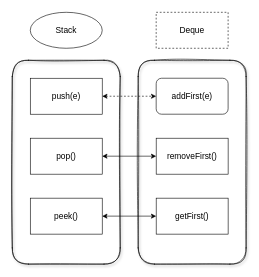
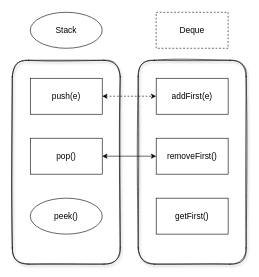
node "addFirst(e)": shape rounded rectangle -> rectangle
node "peek()": shape rectangle -> ellipse
edge "peek()" -- "getFirst()": removed
